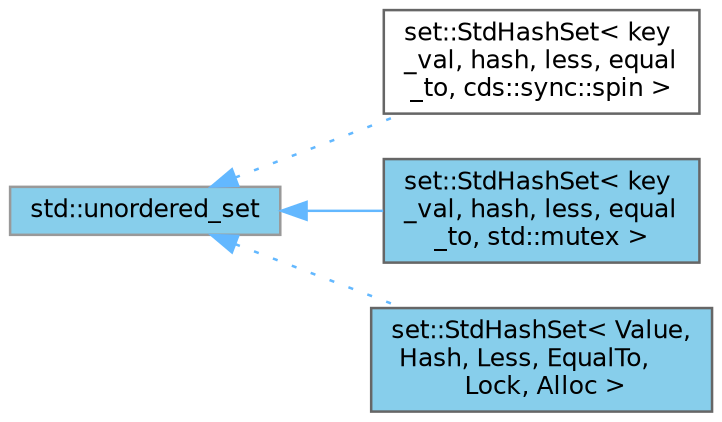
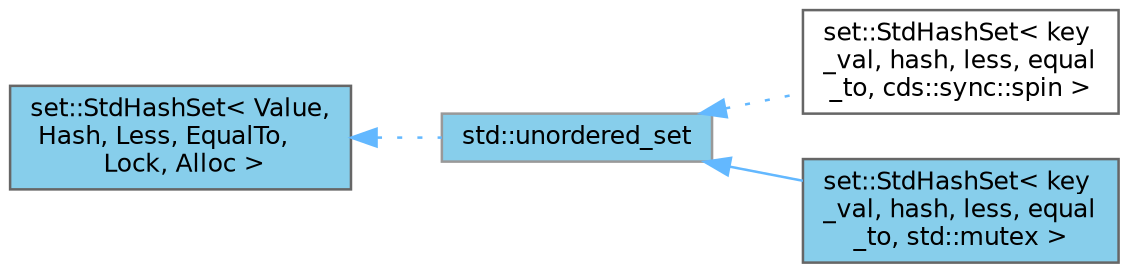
edge "set::StdHashSet< Value, Hash, Less, EqualTo, Lock, Alloc >" -> "std::unordered_set": reversed
